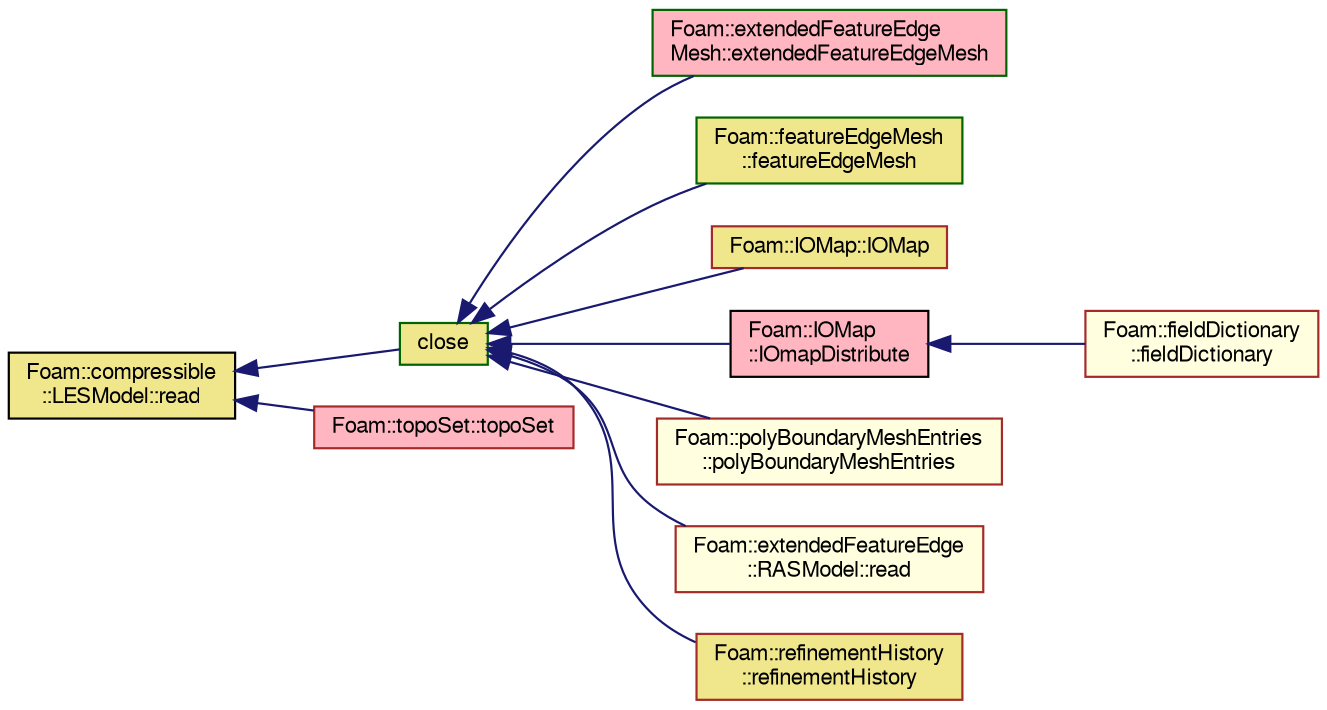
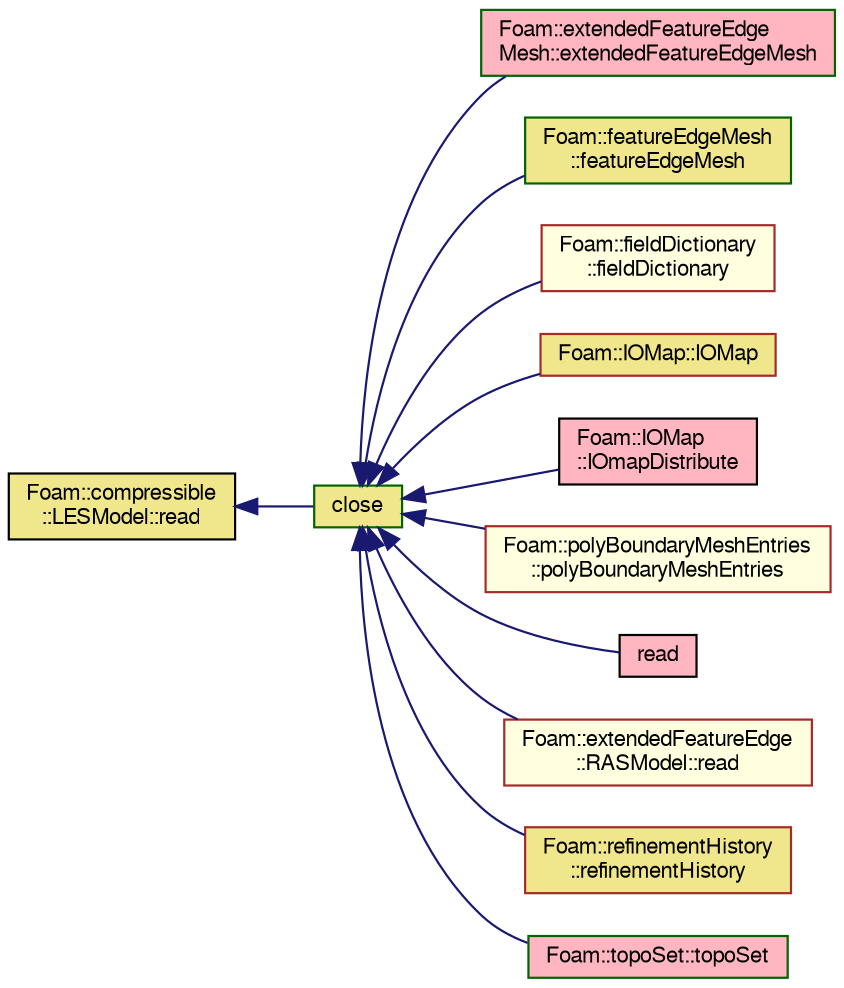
edge "Foam::fieldDictionary ::fieldDictionary" -> "Foam::IOMap ::IOmapDistribute": now "Foam::fieldDictionary ::fieldDictionary" -> "close"
edge "Foam::topoSet::topoSet" -> "Foam::compressible ::LESModel::read": now "Foam::topoSet::topoSet" -> "close"
node "Foam::topoSet::topoSet": color brown -> darkgreen
node "read": added
